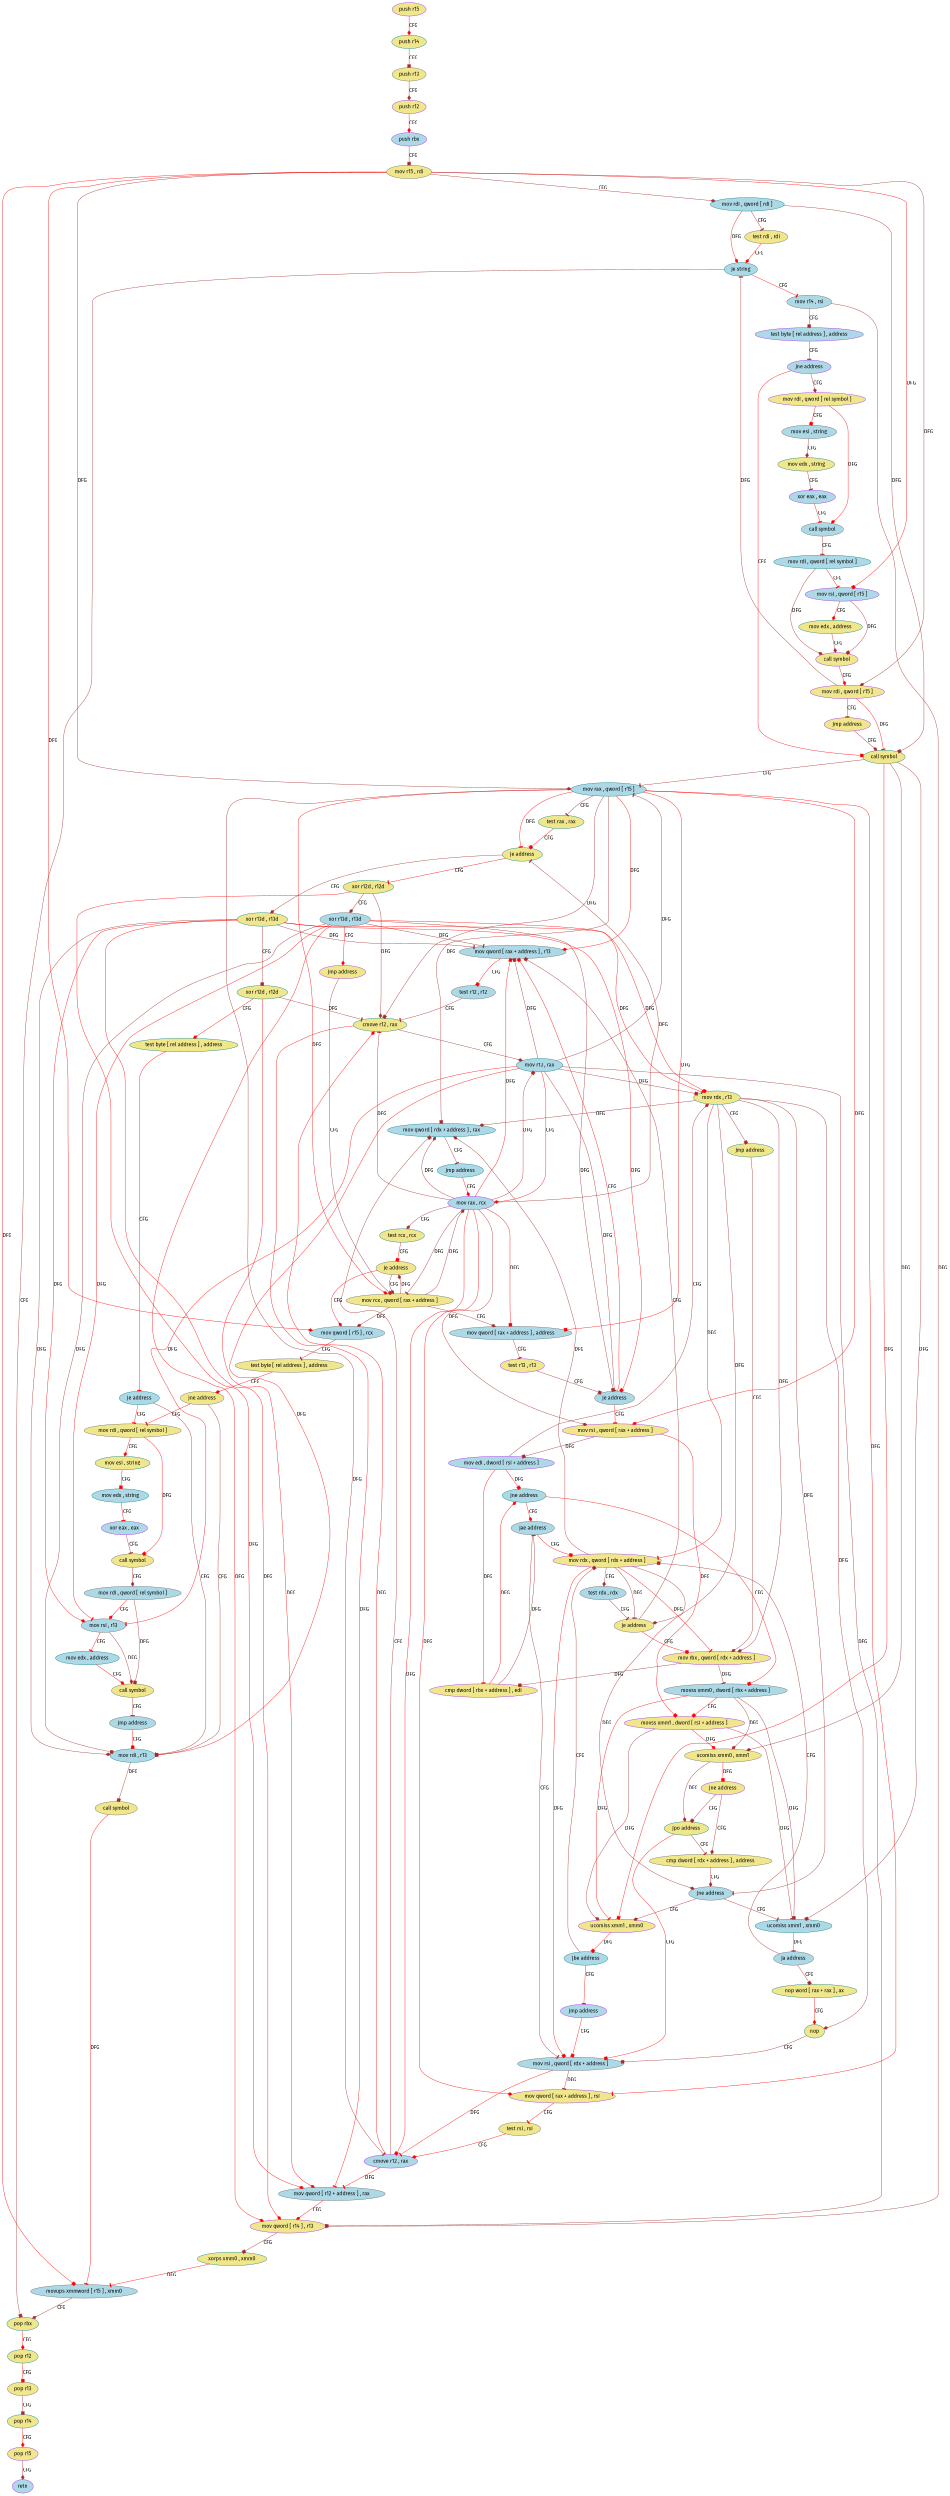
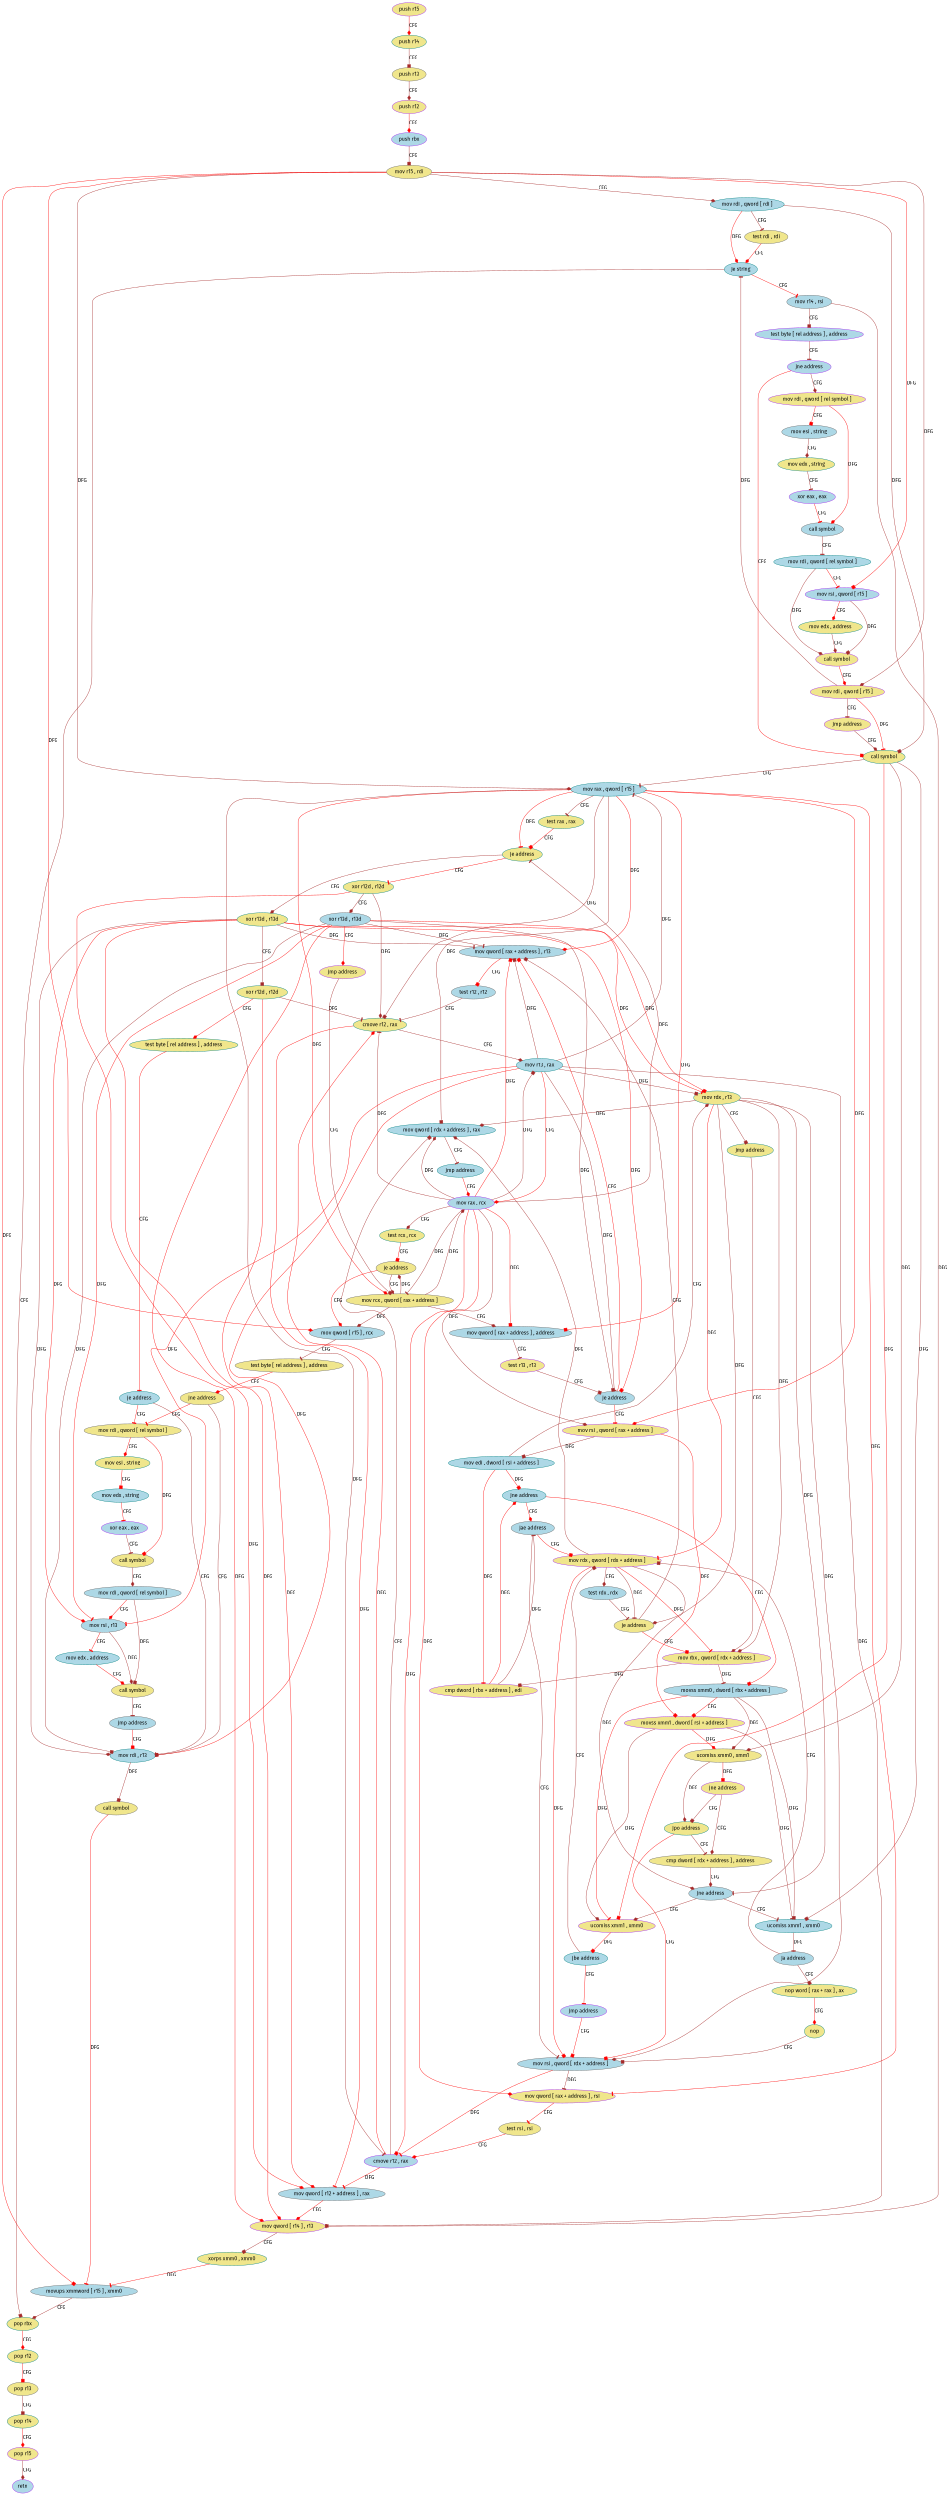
node "mov edi , dword [ rsi + address ]": color purple -> teal
edge "mov rdx , r13" -> "nop": now "mov rdx , r13" -> "mov rsi , qword [ rdx + address ]"
